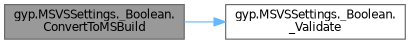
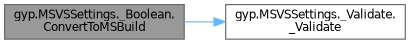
node "gyp.MSVSSettings._Boolean. _Validate": label "gyp.MSVSSettings._Boolean. _Validate" -> "gyp.MSVSSettings._Validate. _Validate"
